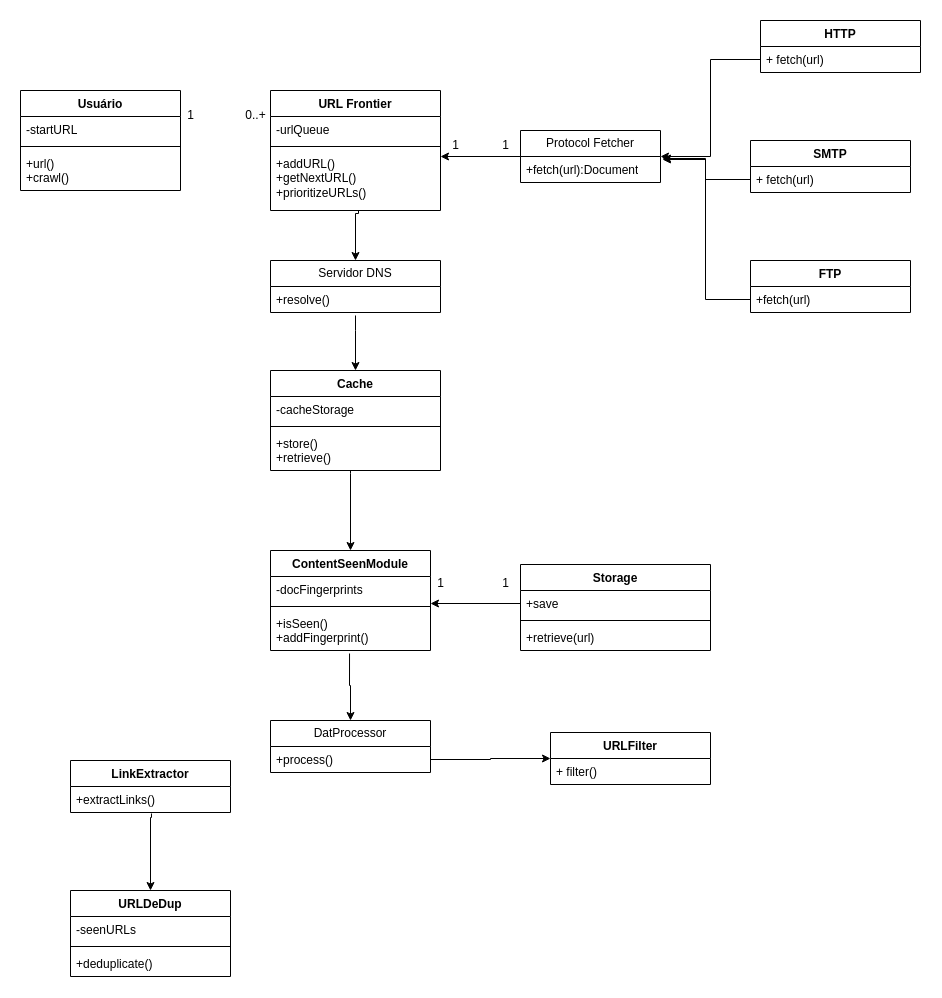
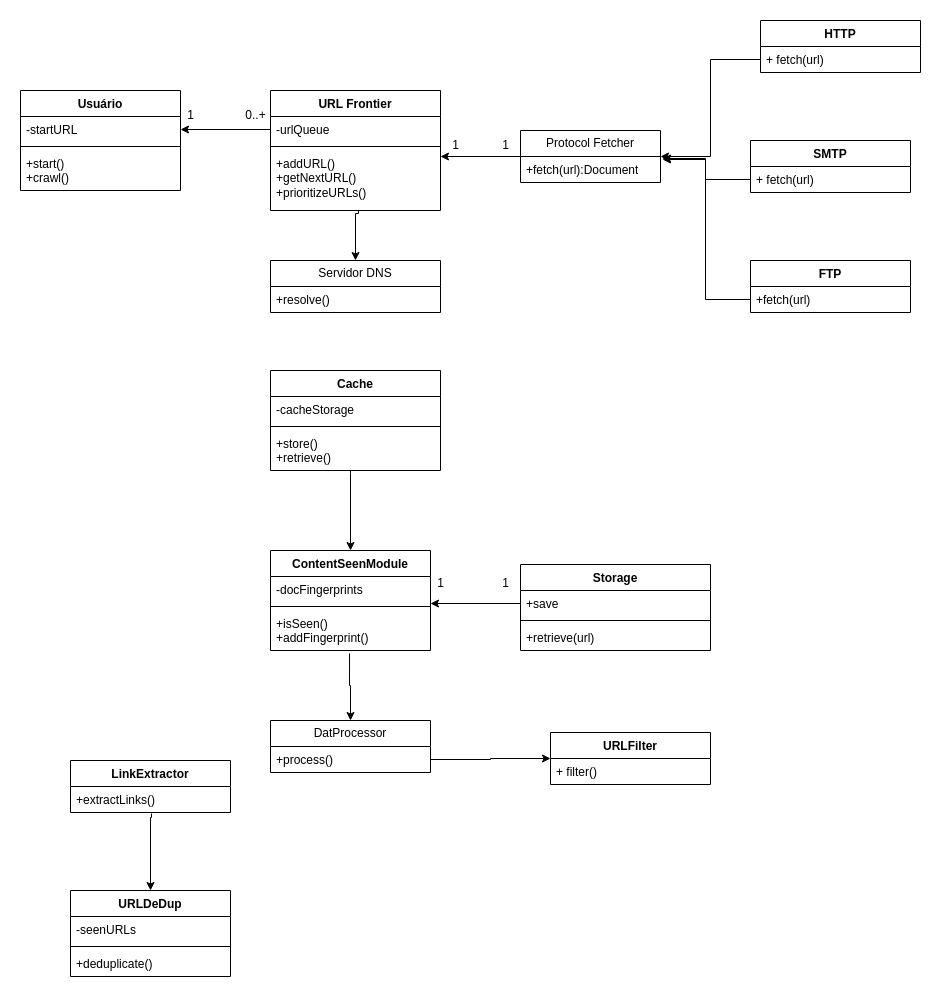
edge "-urlQueue" -> "-startURL": added
node "+url() +crawl()": label "+url() +crawl()" -> "+start() +crawl()"
edge "+resolve()" -> "Cache": removed
